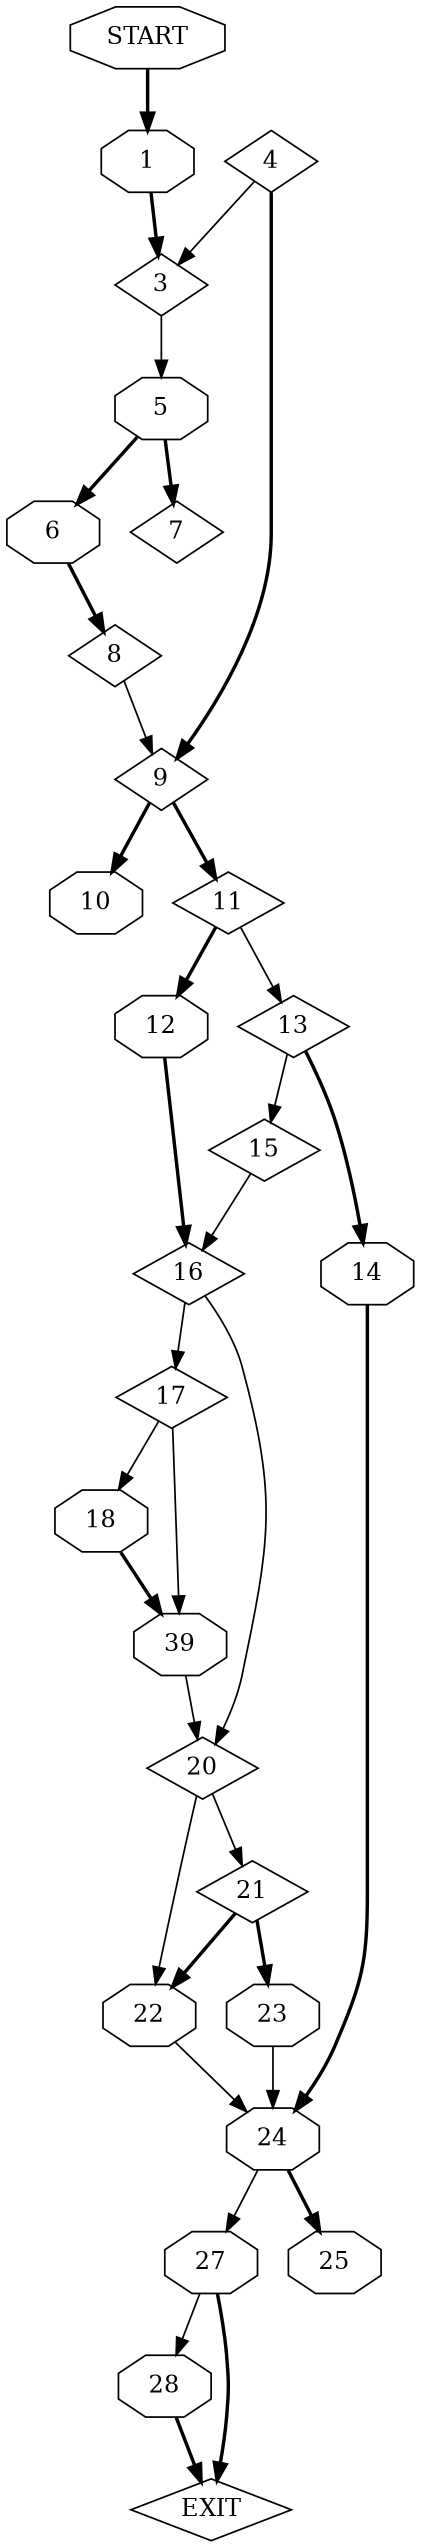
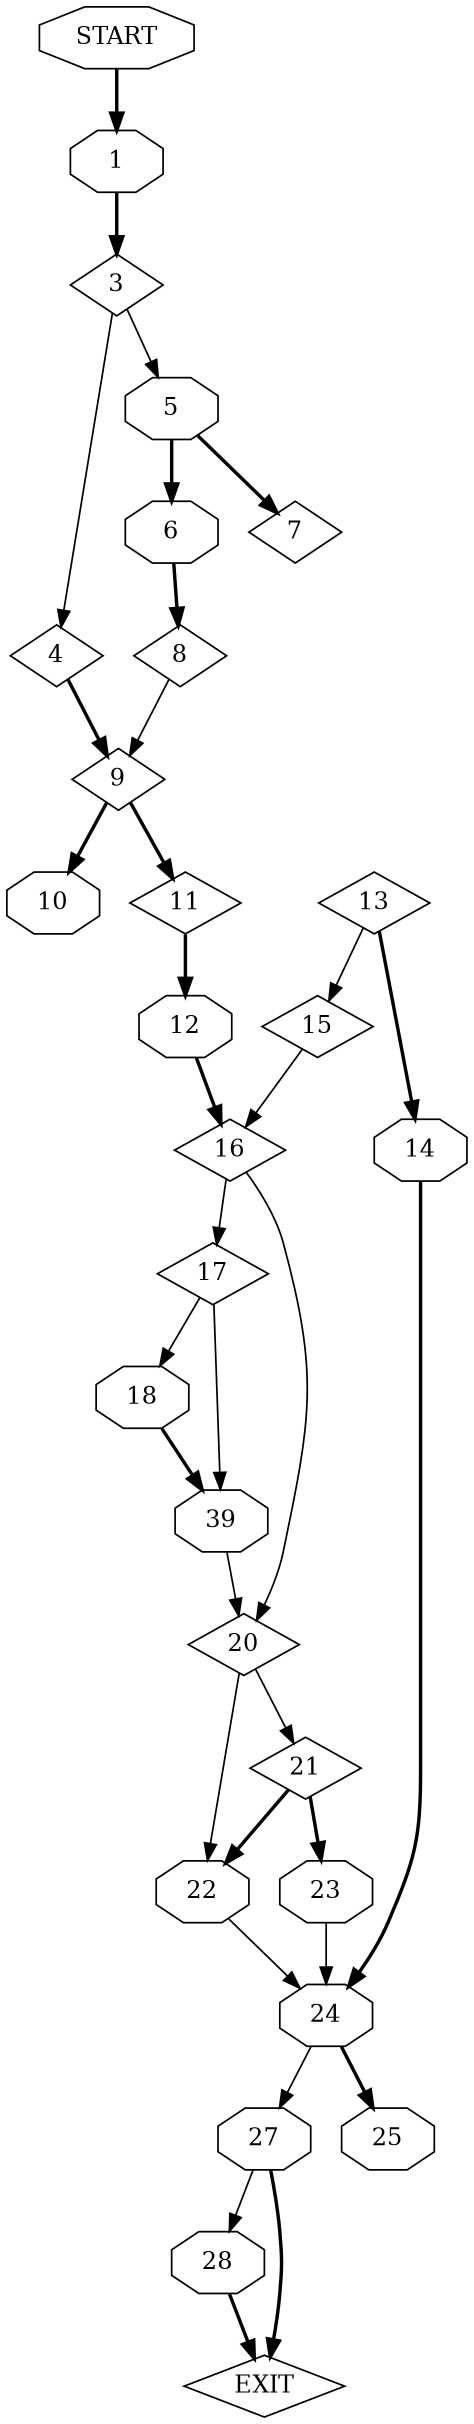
edge "4" -> "3": reversed
edge "11" -> "13": removed
